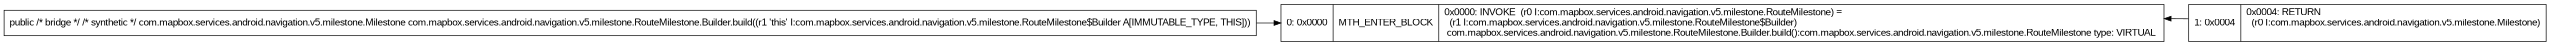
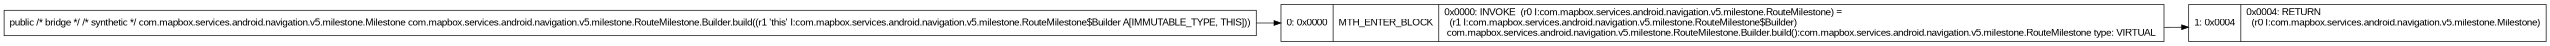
edge "1: 0x0004" -> "0: 0x0000": reversed
